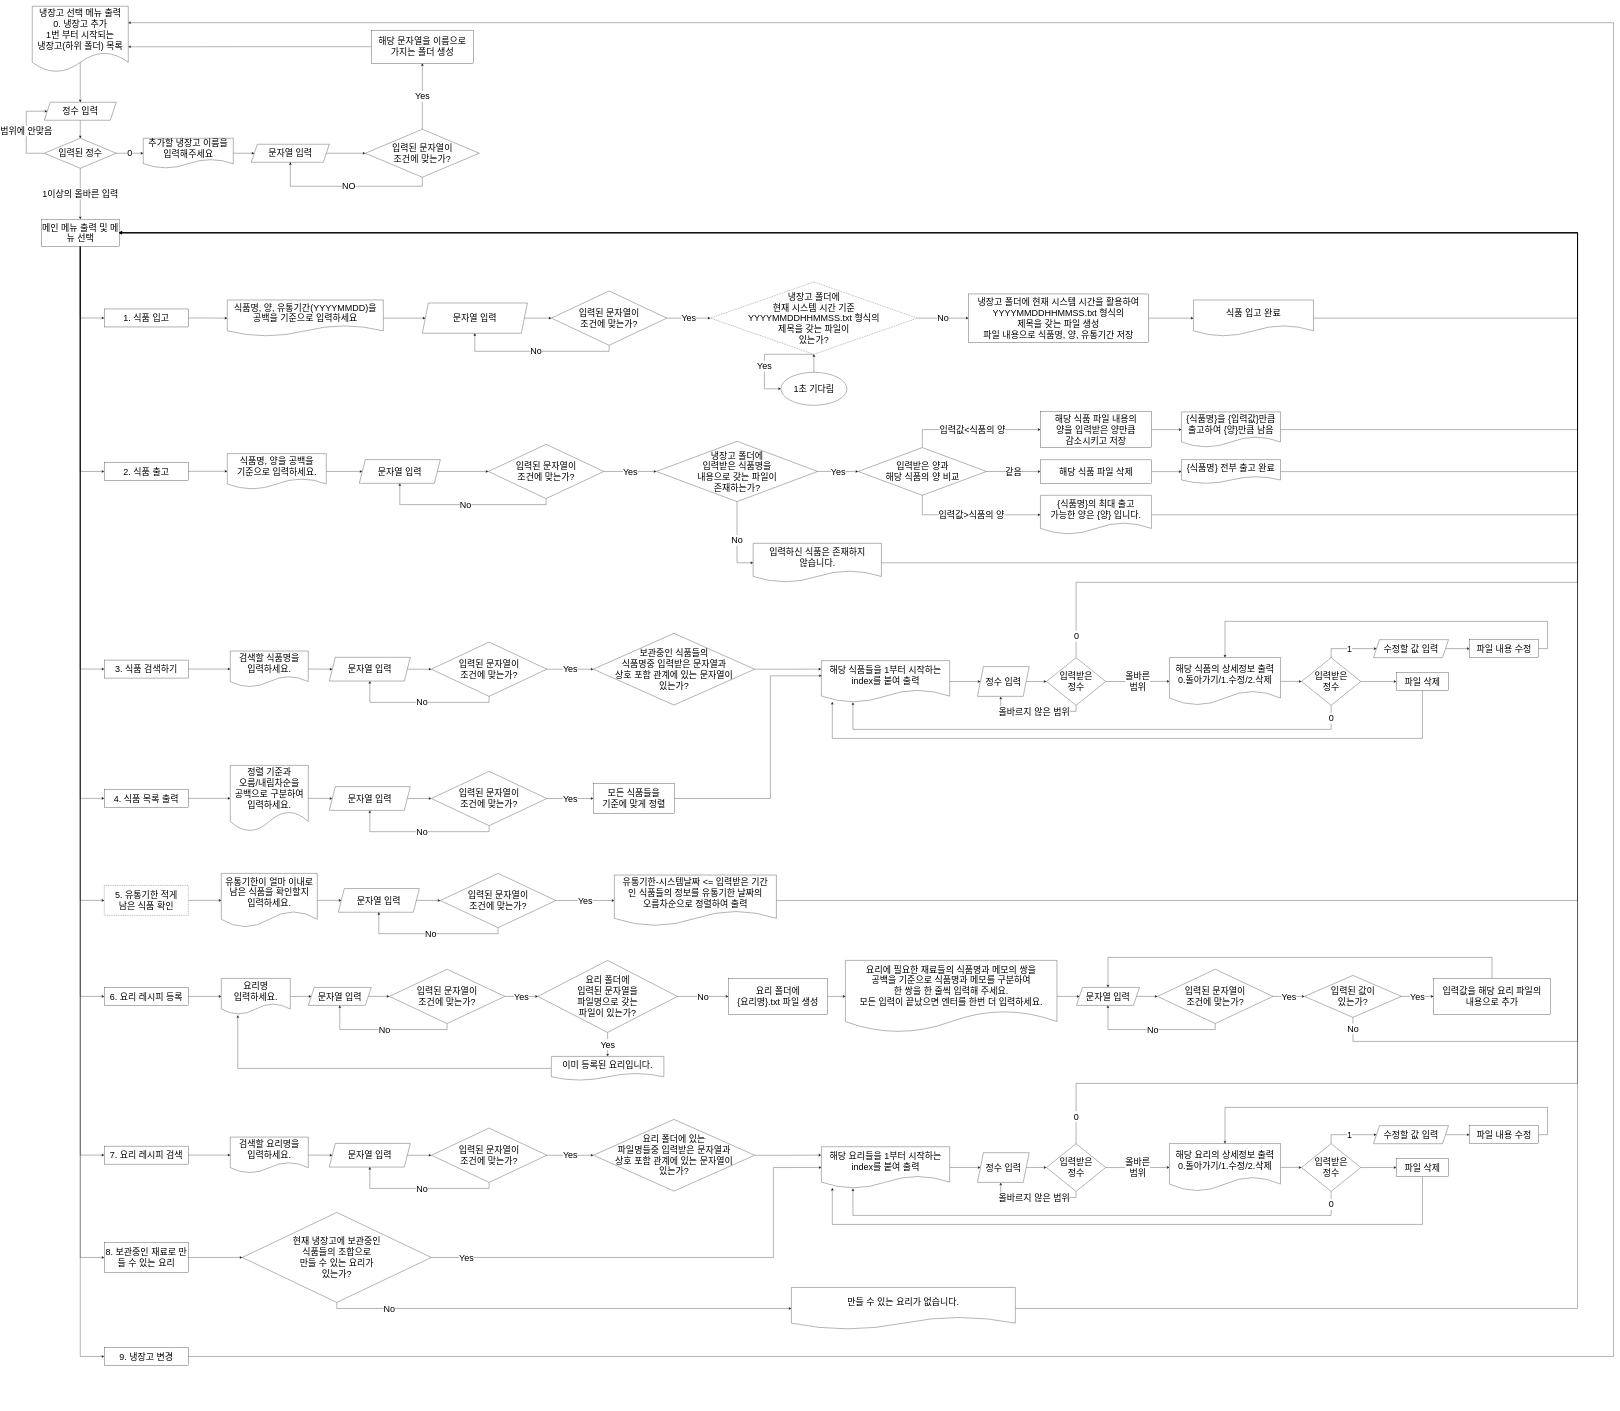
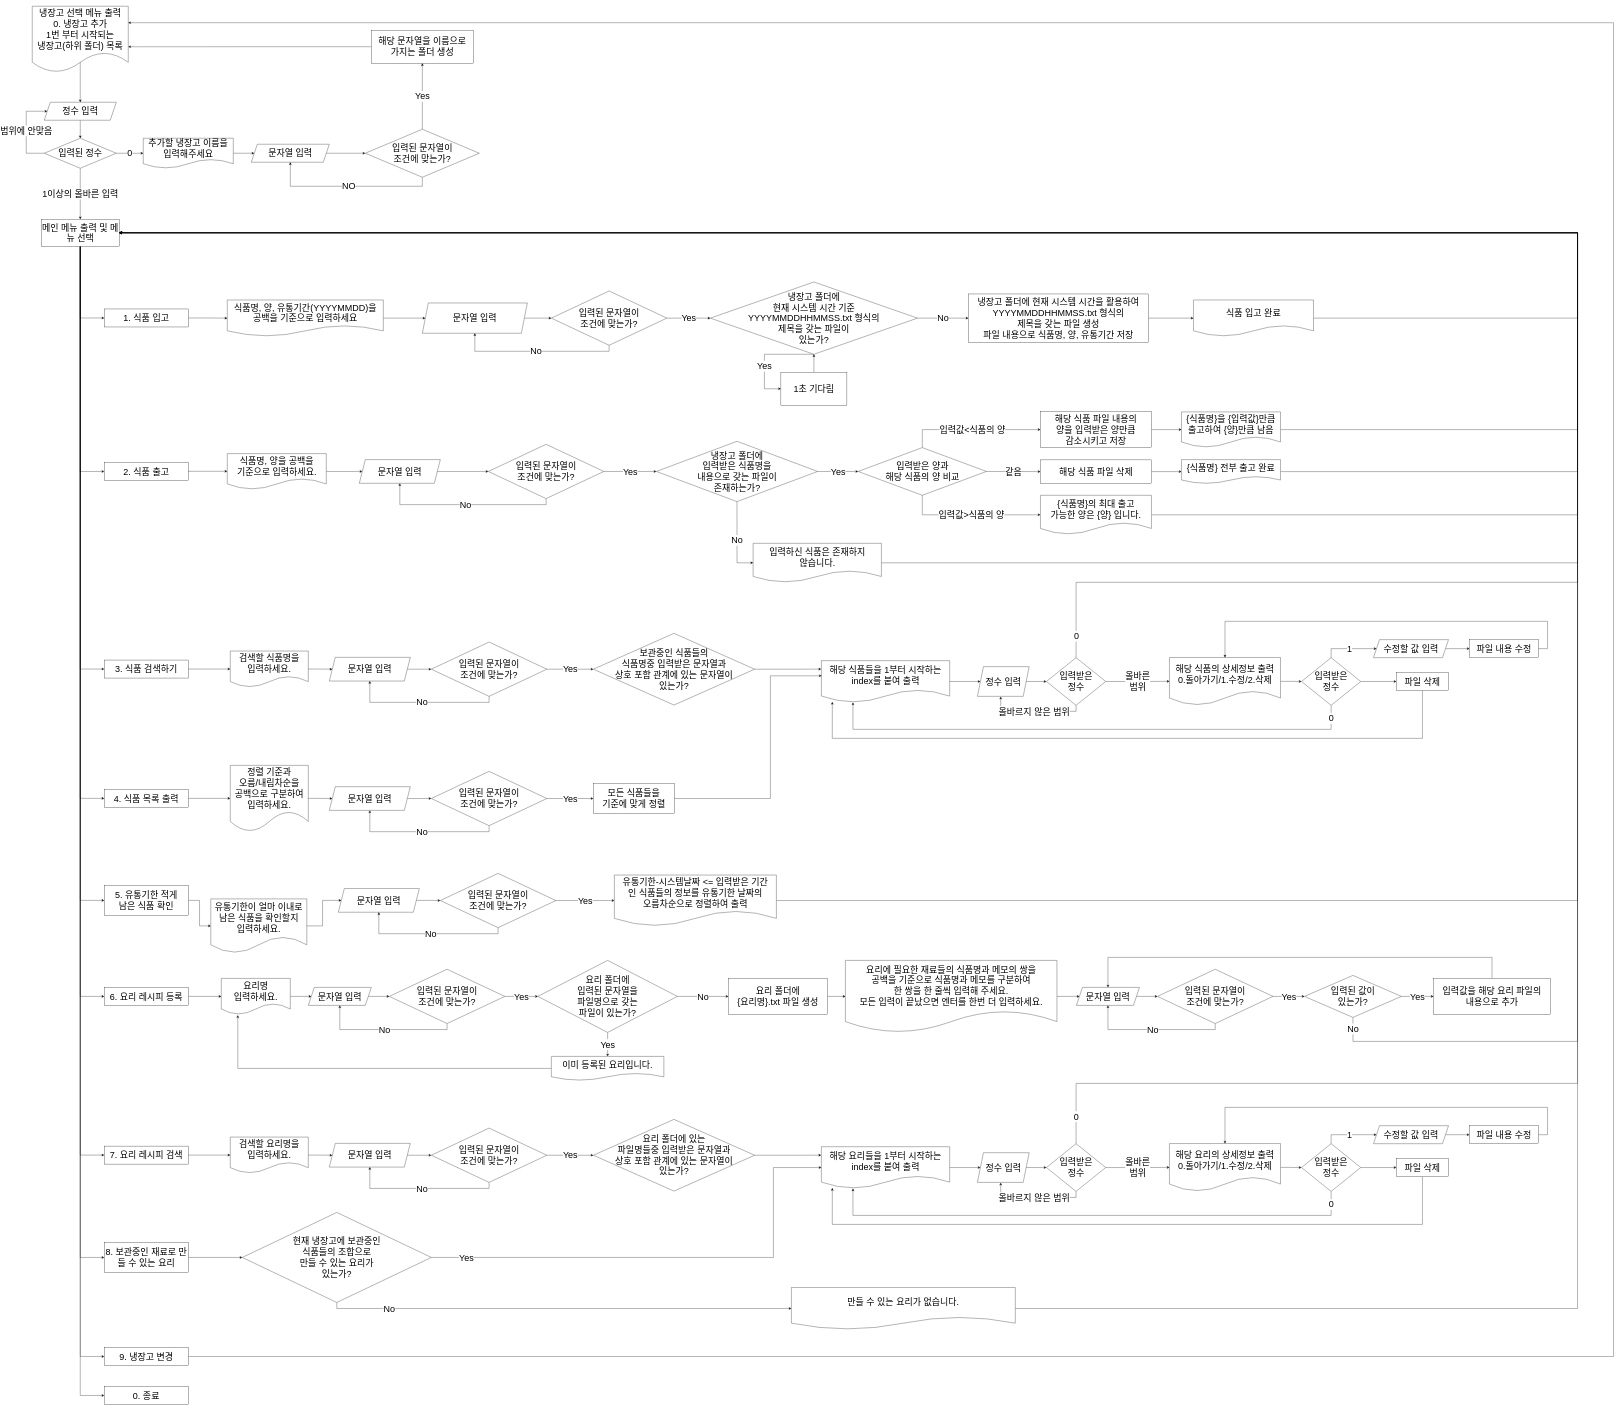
node "냉장고 폴더에 현재 시스템 시간 기준 YYYYMMDDHHMMSS.txt 형식의 제목을 갖는 파일이 있는가?": style dashed -> solid
node "1초 기다림": shape ellipse -> rectangle
node "5. 유통기한 적게 남은 식품 확인": style dashed -> solid
node "유통기한이 얼마 이내로 남은 식품을 확인할지 입력하세요.": moved (269, 900) -> (259, 926)
edge "메인 메뉴 출력 및 메뉴 선택" -> "0. 종료": added
node "0. 종료": added
